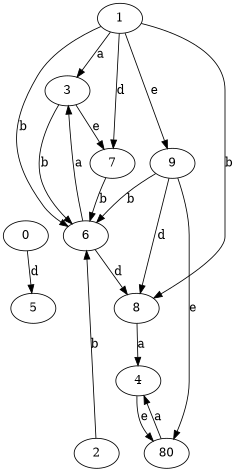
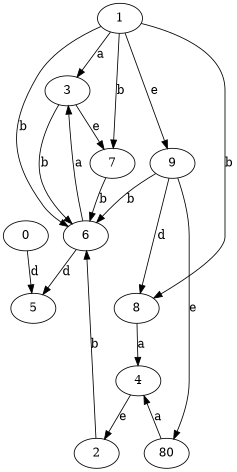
edge "1" -> "7": label "d" -> "b"
edge "6" -> "8": now "6" -> "5"
edge "4" -> "80": now "4" -> "2"
